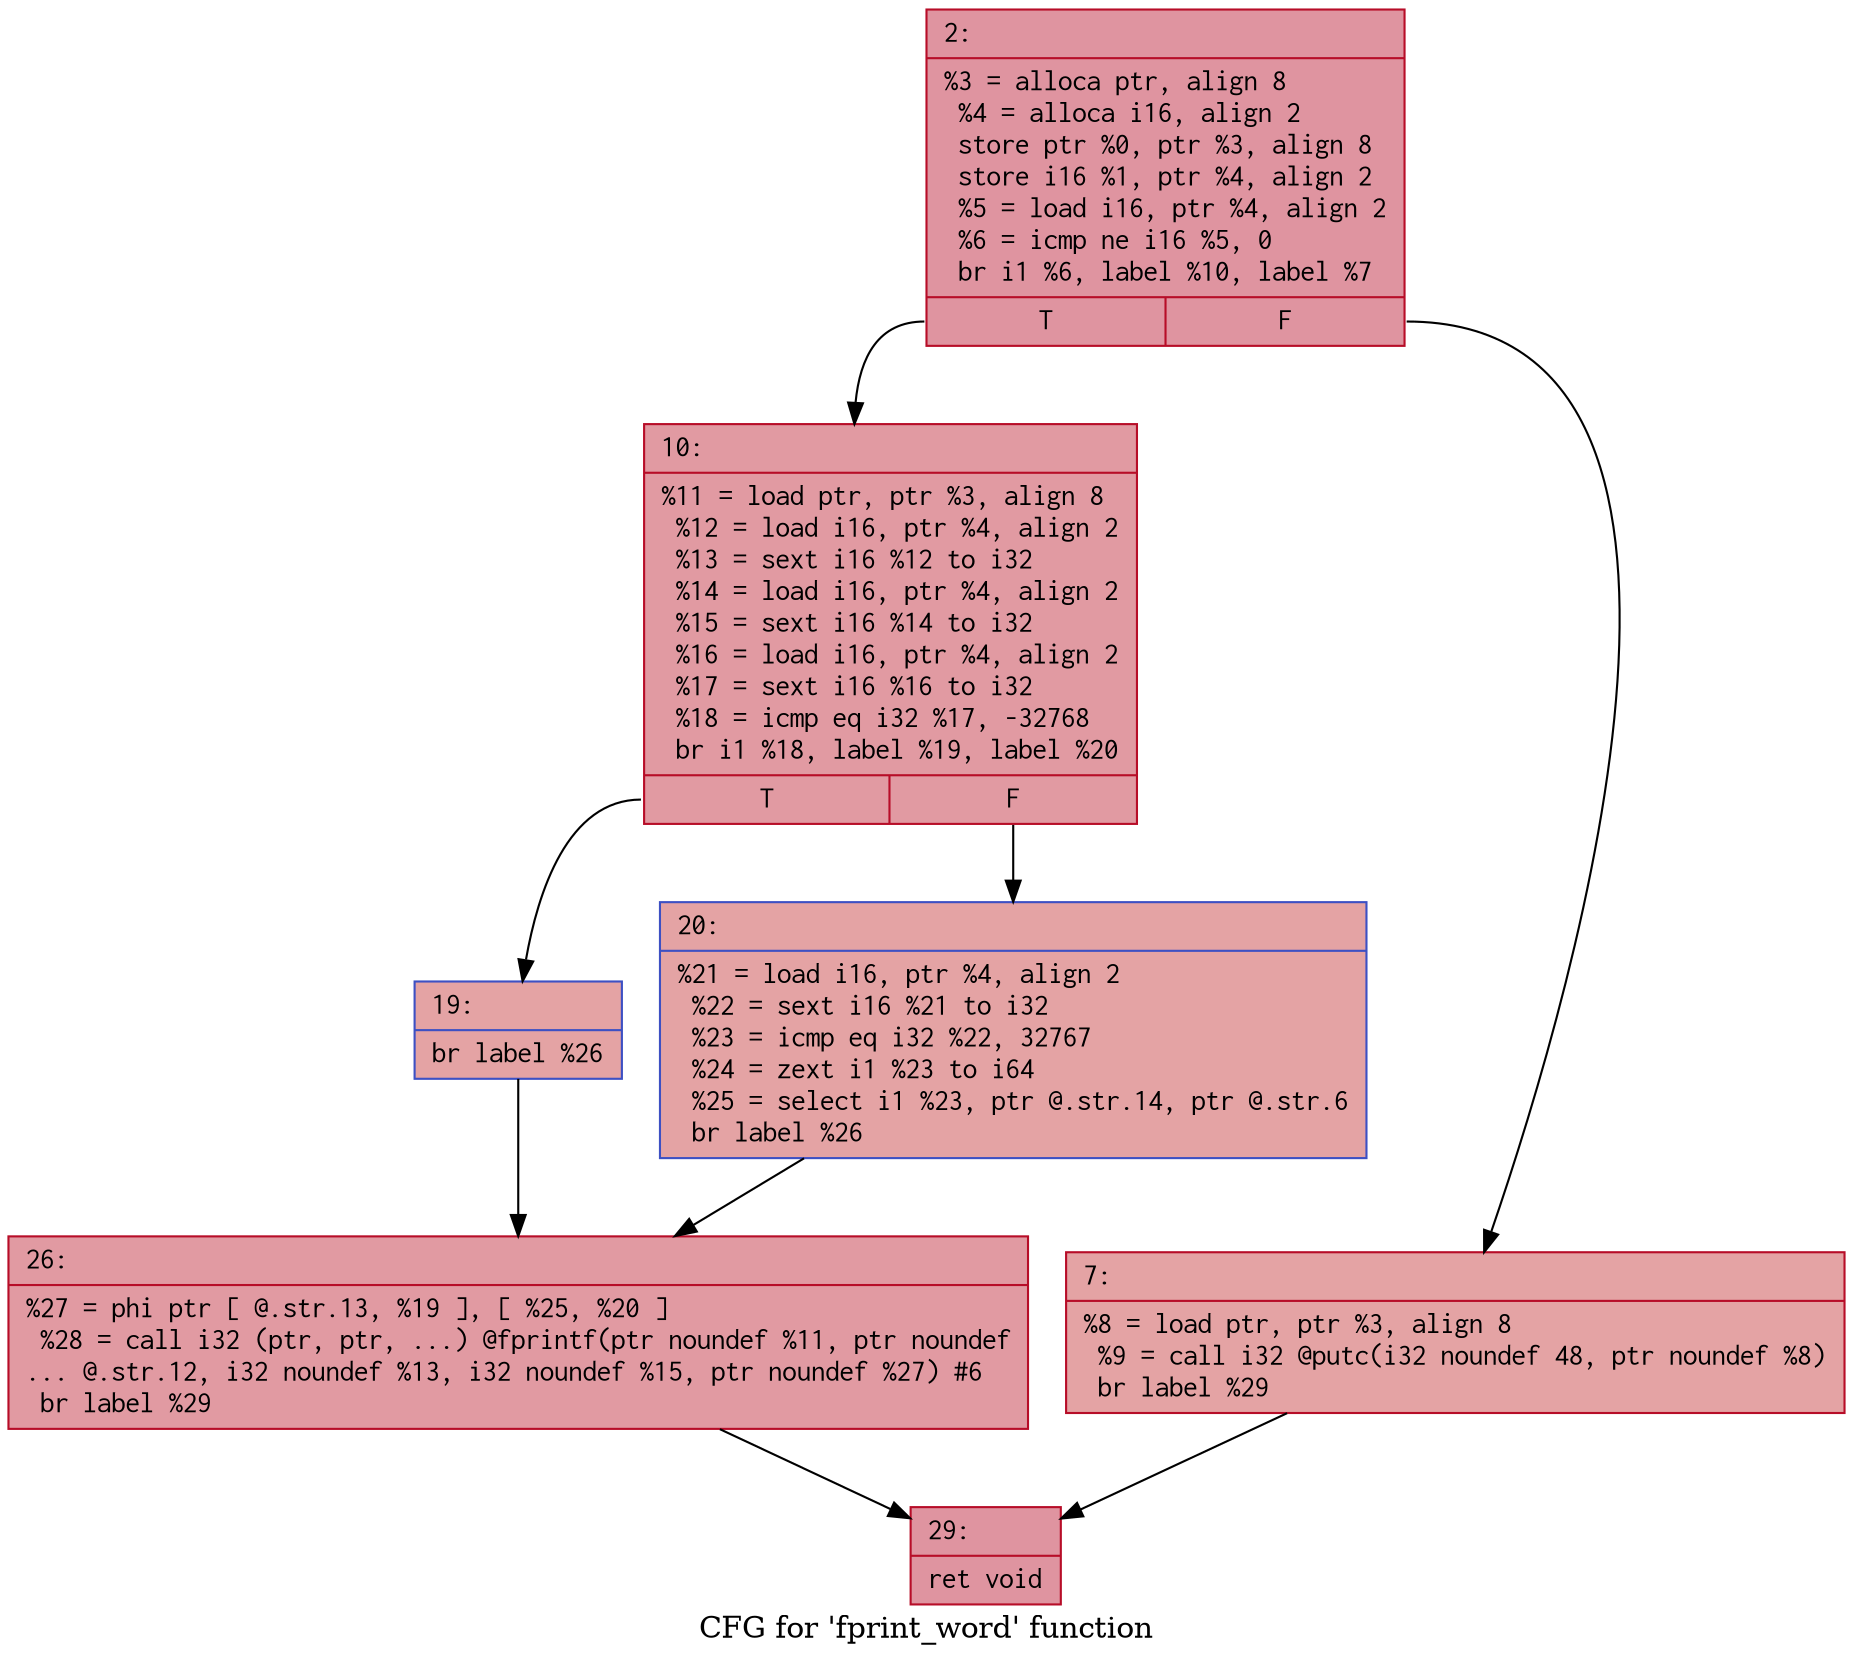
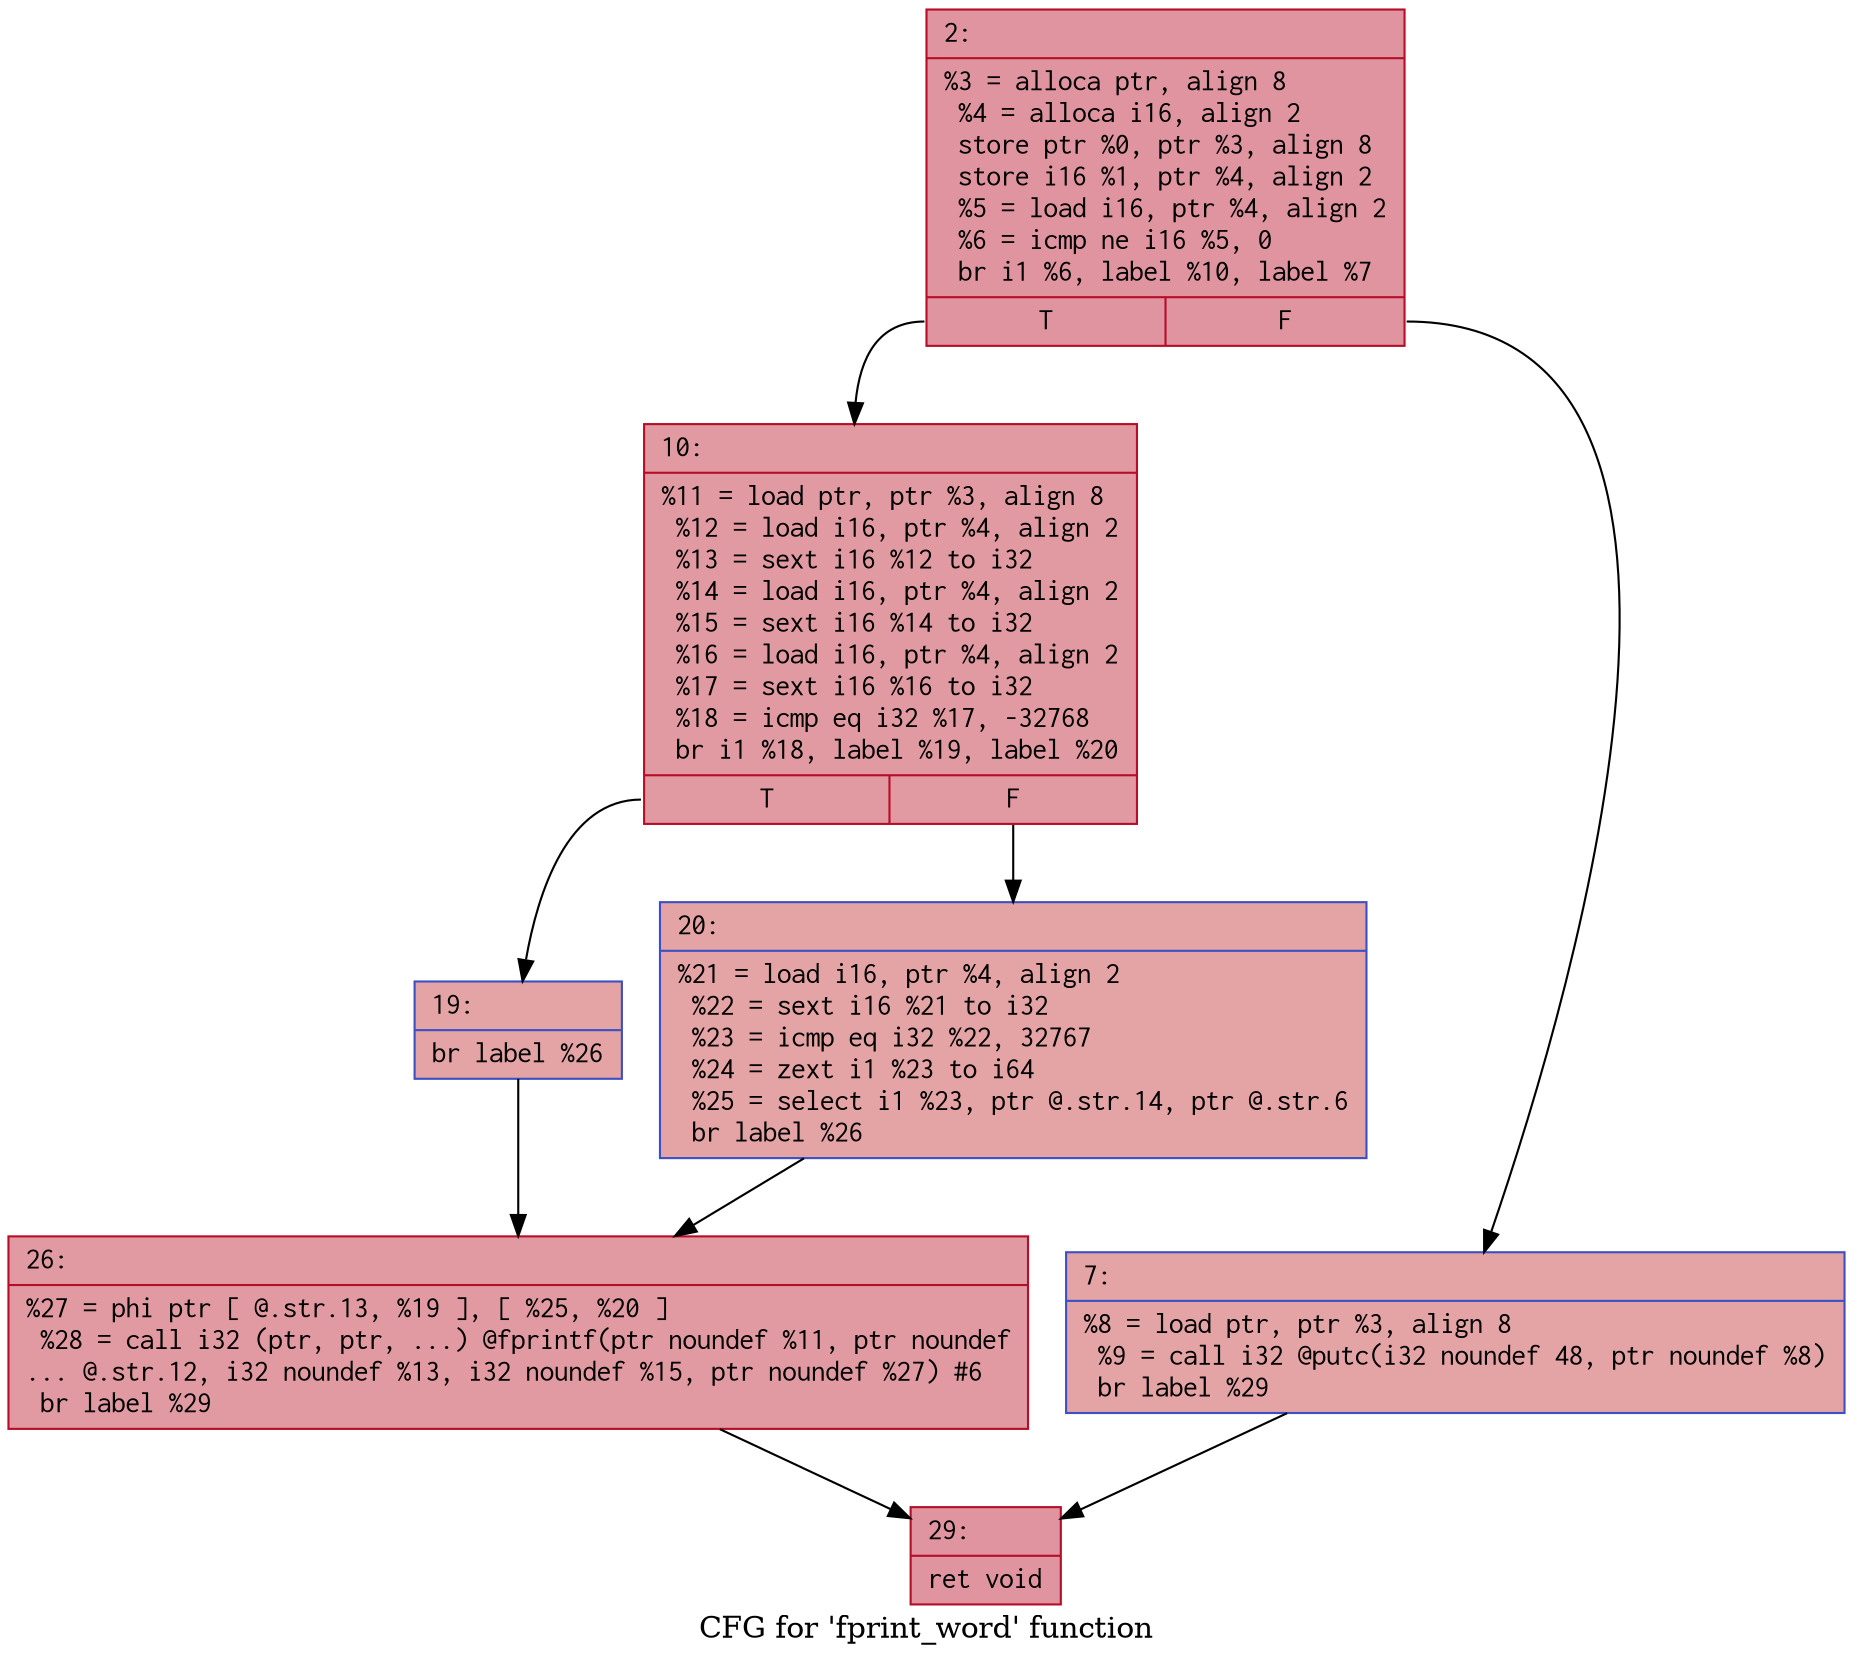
node "7:": color #b70d28ff -> #3d50c3ff
